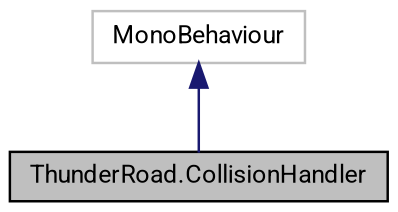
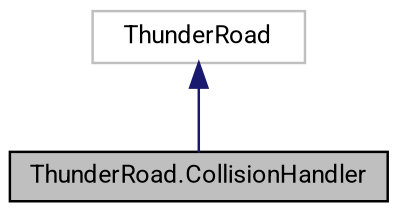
node "MonoBehaviour": label "MonoBehaviour" -> "ThunderRoad"
